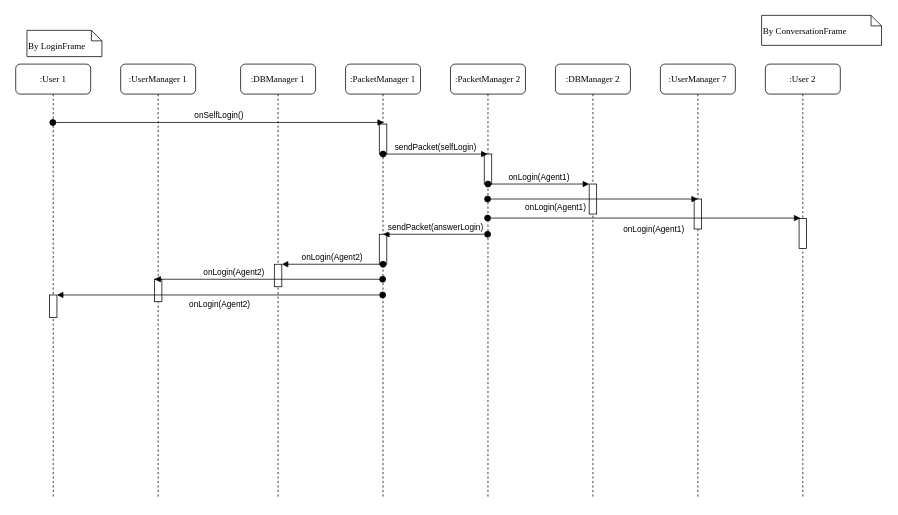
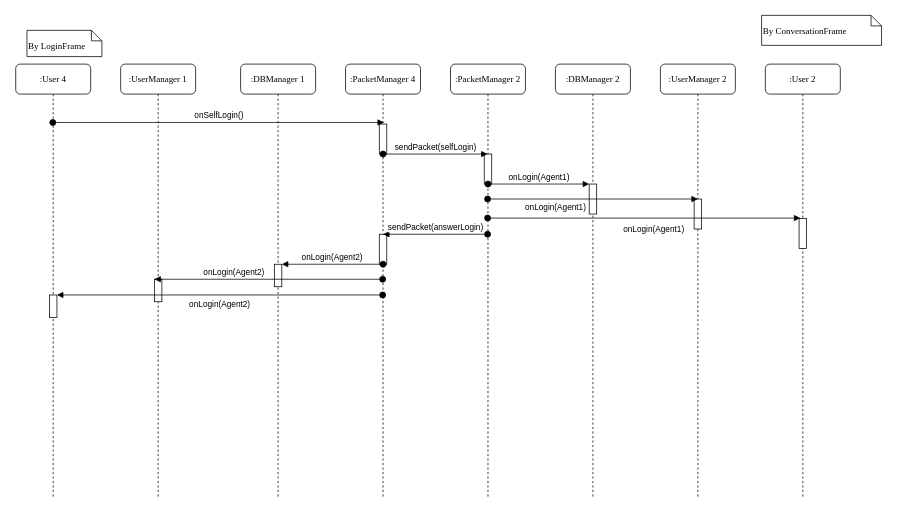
node ":User 1": label ":User 1" -> ":User 4"
node ":PacketManager 1": label ":PacketManager 1" -> ":PacketManager 4"
node ":UserManager 7": label ":UserManager 7" -> ":UserManager 2"
